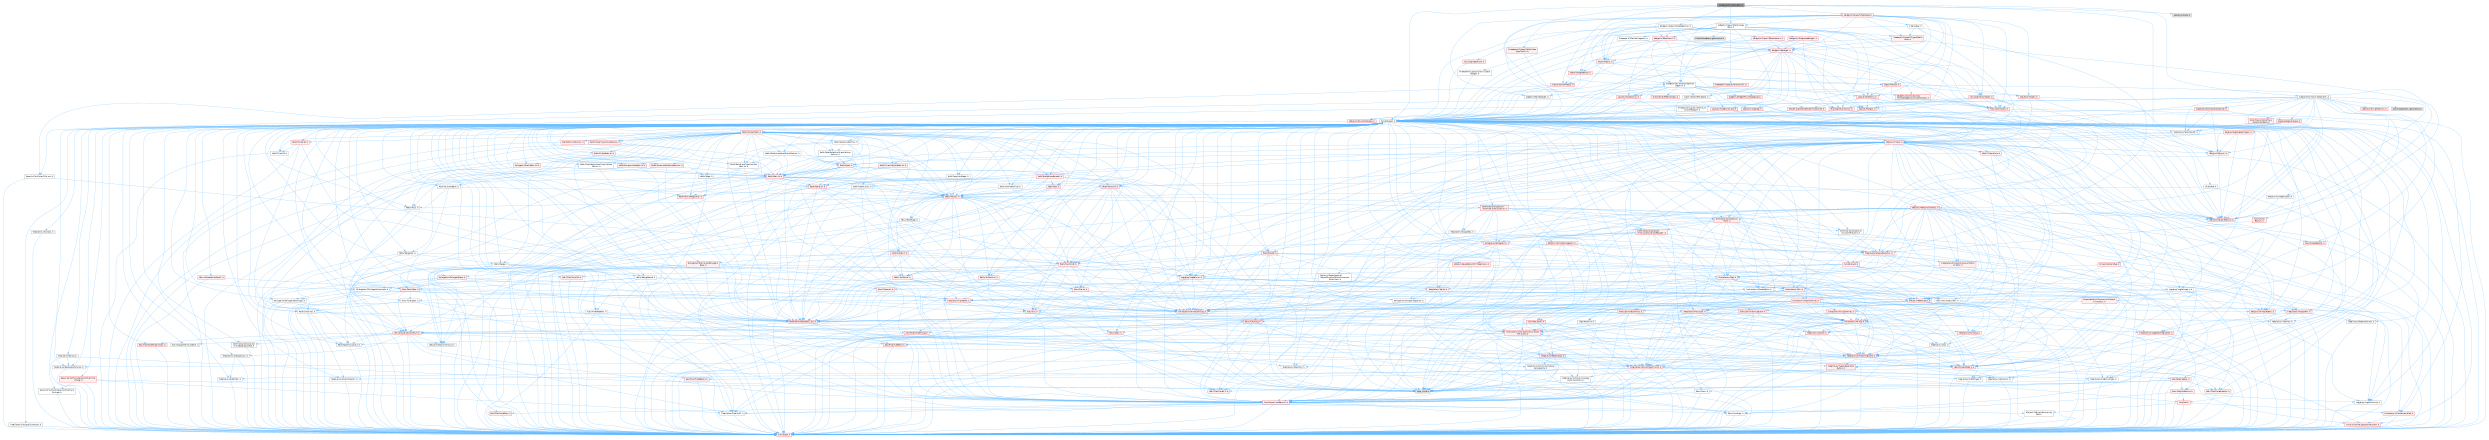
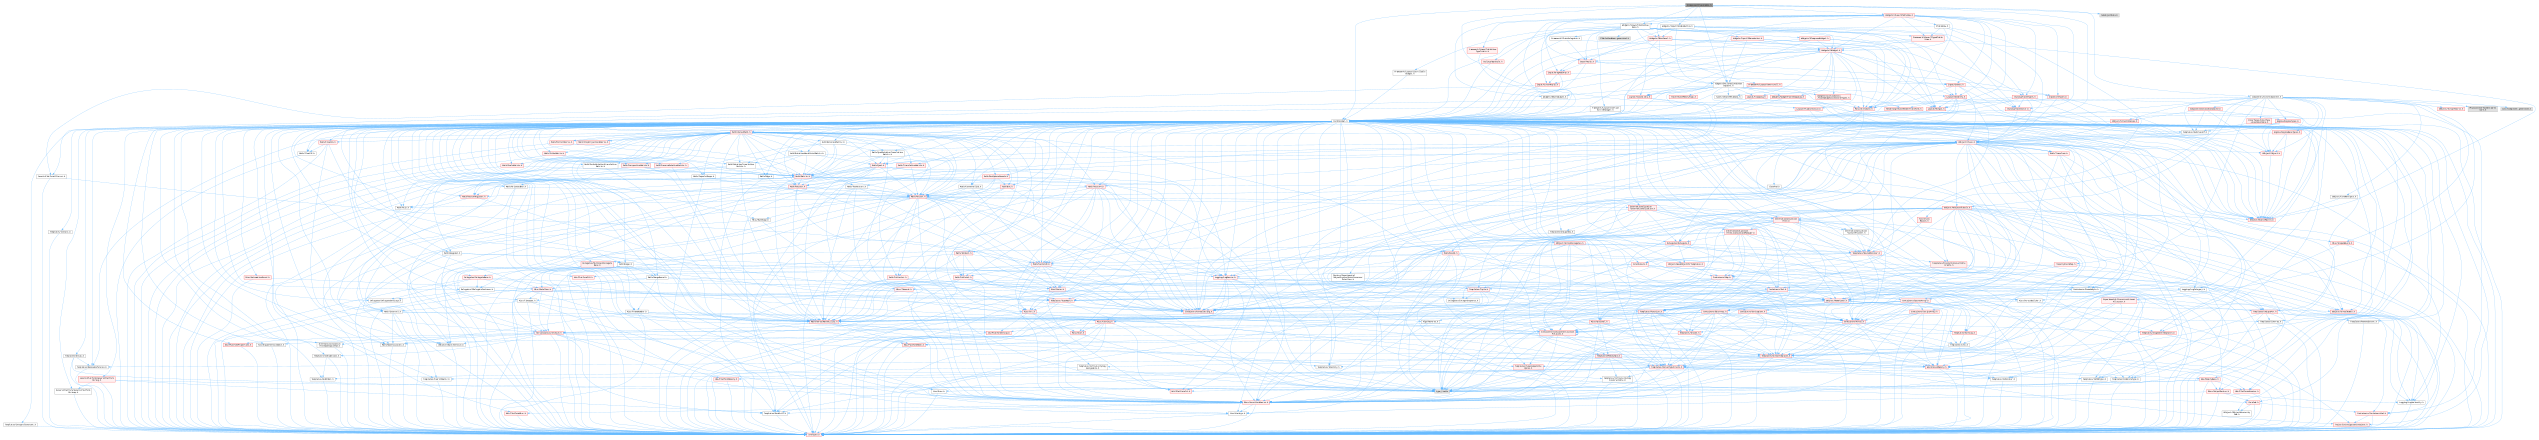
node "PhysicsInterfaceDeclares Core.h": added
node "Delegate/ScaleMatrix.h": label "Delegate/ScaleMatrix.h" -> "Math/ScaleMatrix.h"
